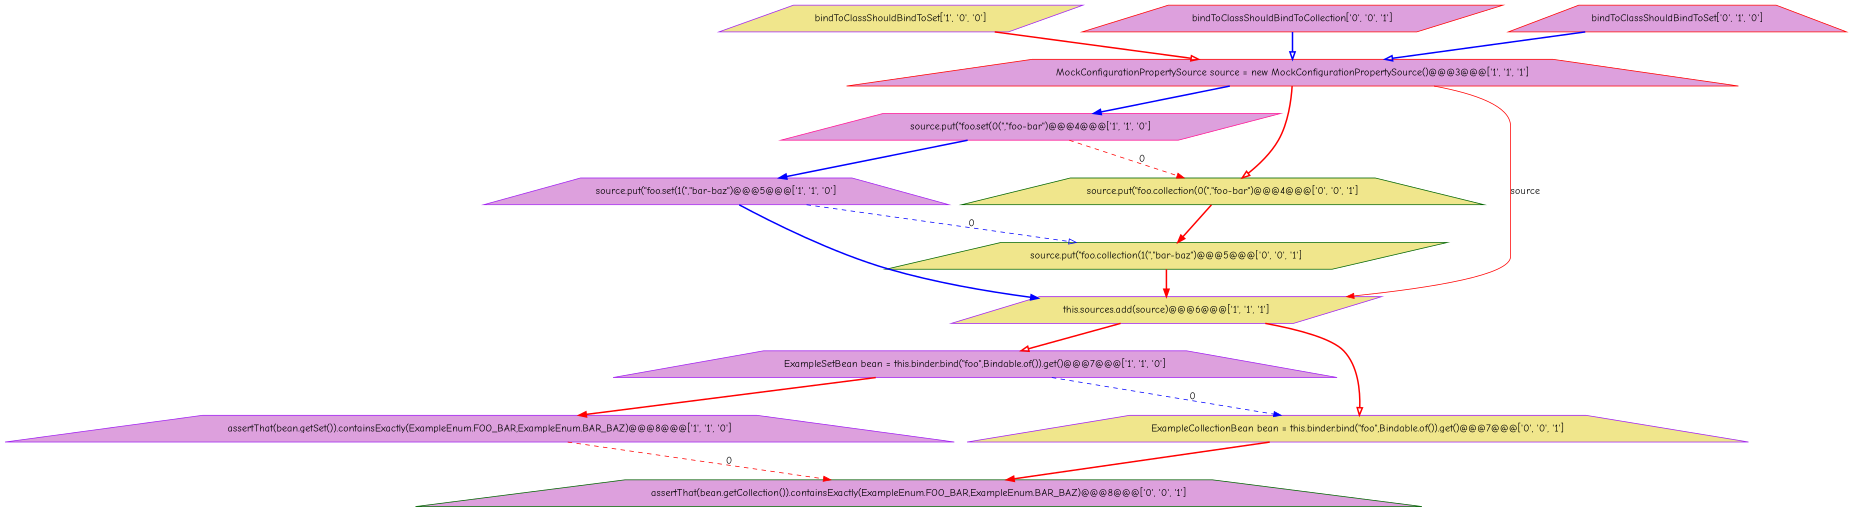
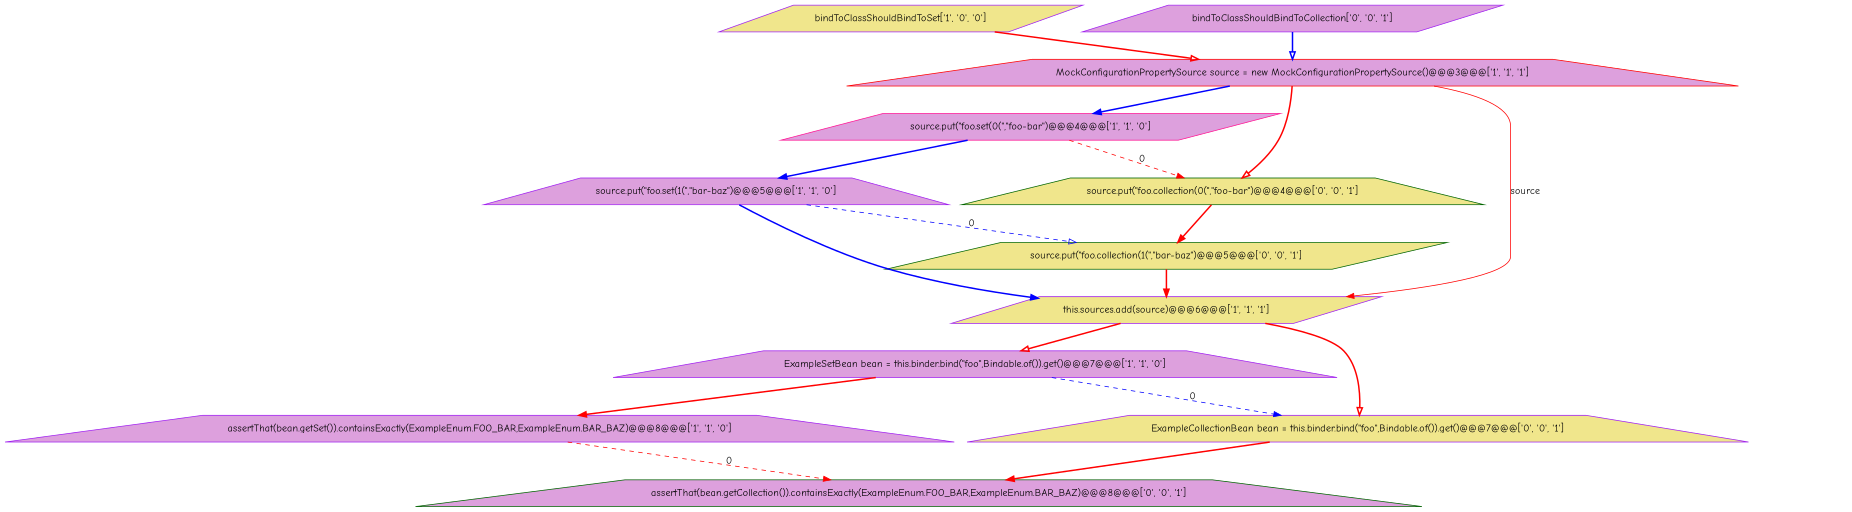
node "bindToClassShouldBindToCollection['0', '0', '1']": color red -> purple
node "bindToClassShouldBindToSet['0', '1', '0']": removed
